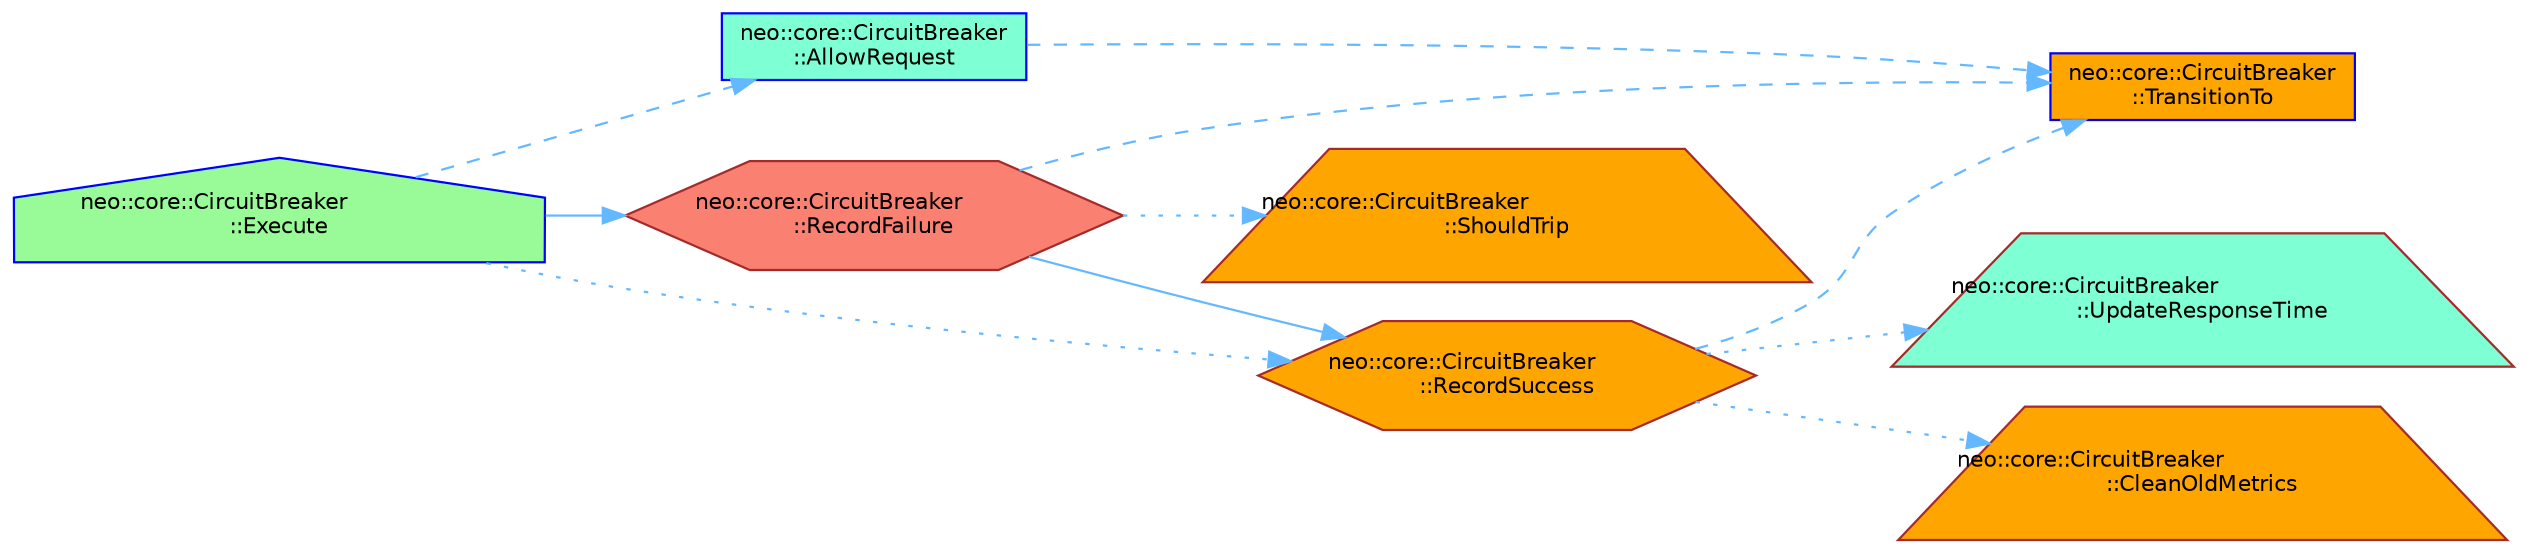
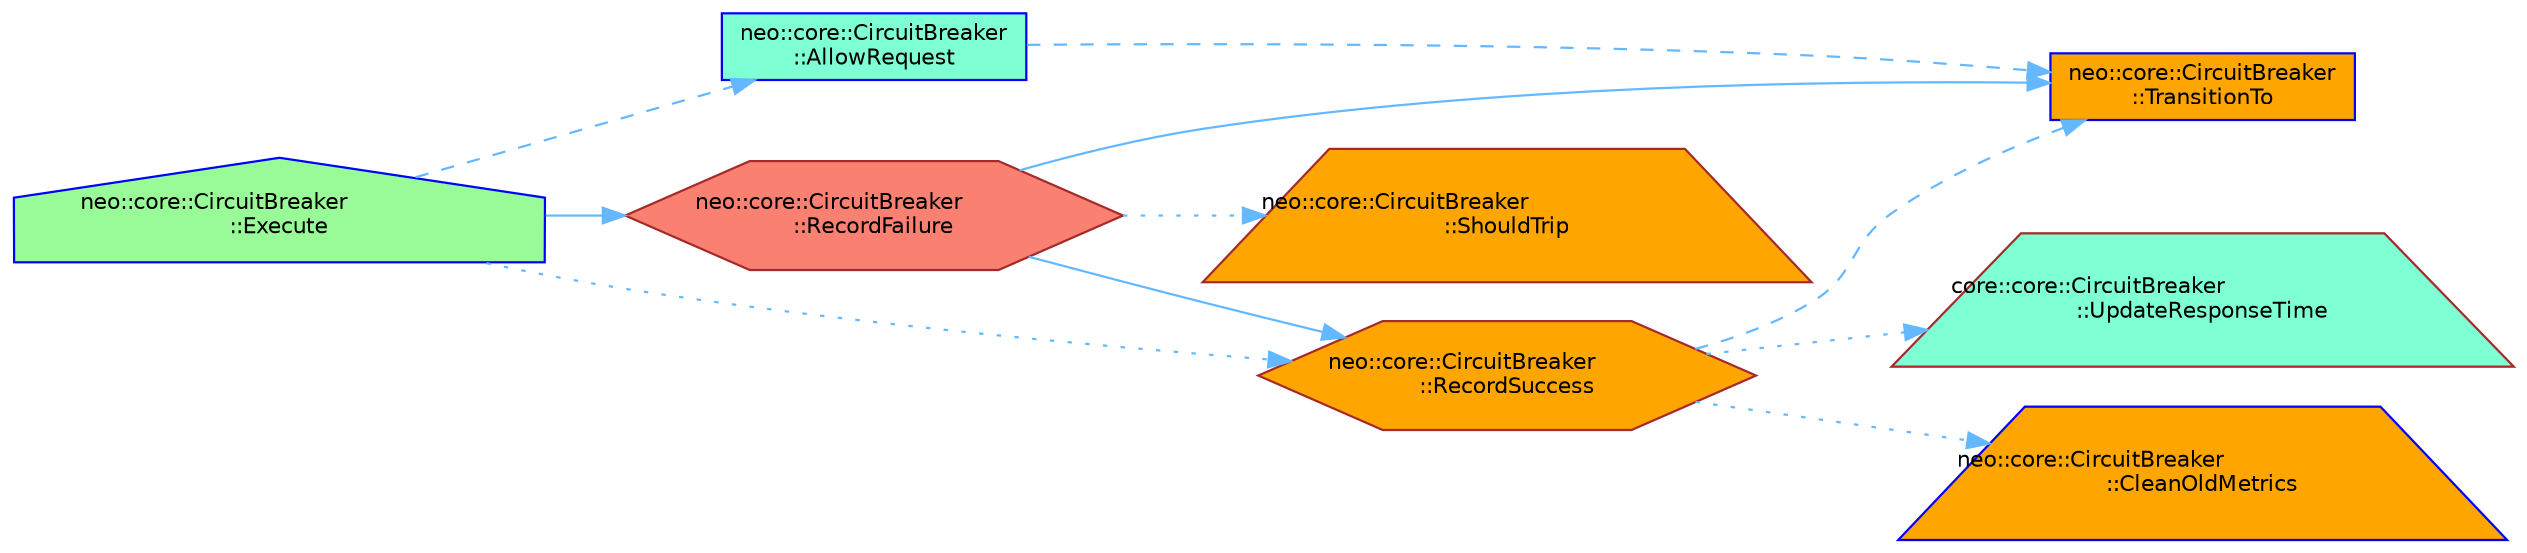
edge "neo::core::CircuitBreaker ::RecordFailure" -> "neo::core::CircuitBreaker ::TransitionTo": style dashed -> solid
node "neo::core::CircuitBreaker ::UpdateResponseTime": label "neo::core::CircuitBreaker ::UpdateResponseTime" -> "core::core::CircuitBreaker ::UpdateResponseTime"
node "neo::core::CircuitBreaker ::CleanOldMetrics": color brown -> blue
